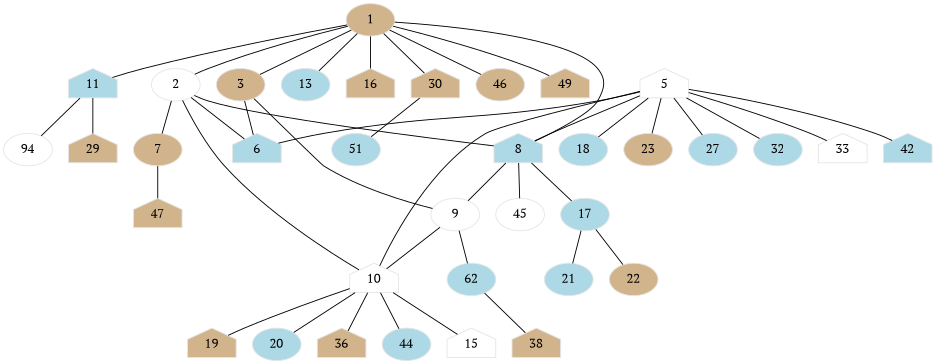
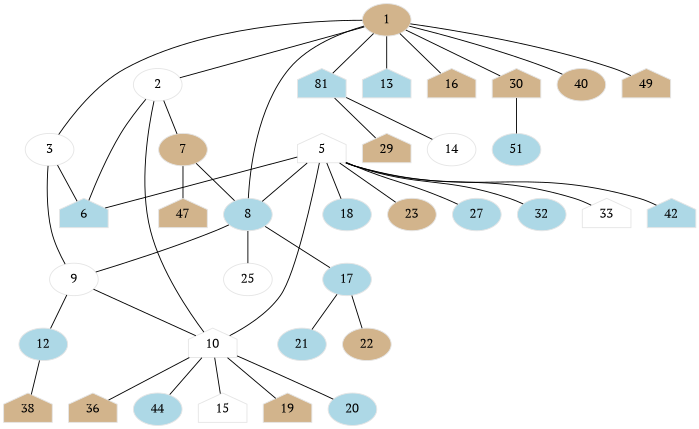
node "11": label "11" -> "81"
node "3": fillcolor tan -> white
node "13": shape ellipse -> house
node "46": label "46" -> "40"
edge "2" -- "8": now "7" -- "8"
node "94": label "94" -> "14"
node "8": shape house -> ellipse
node "45": label "45" -> "25"
node "62": label "62" -> "12"
